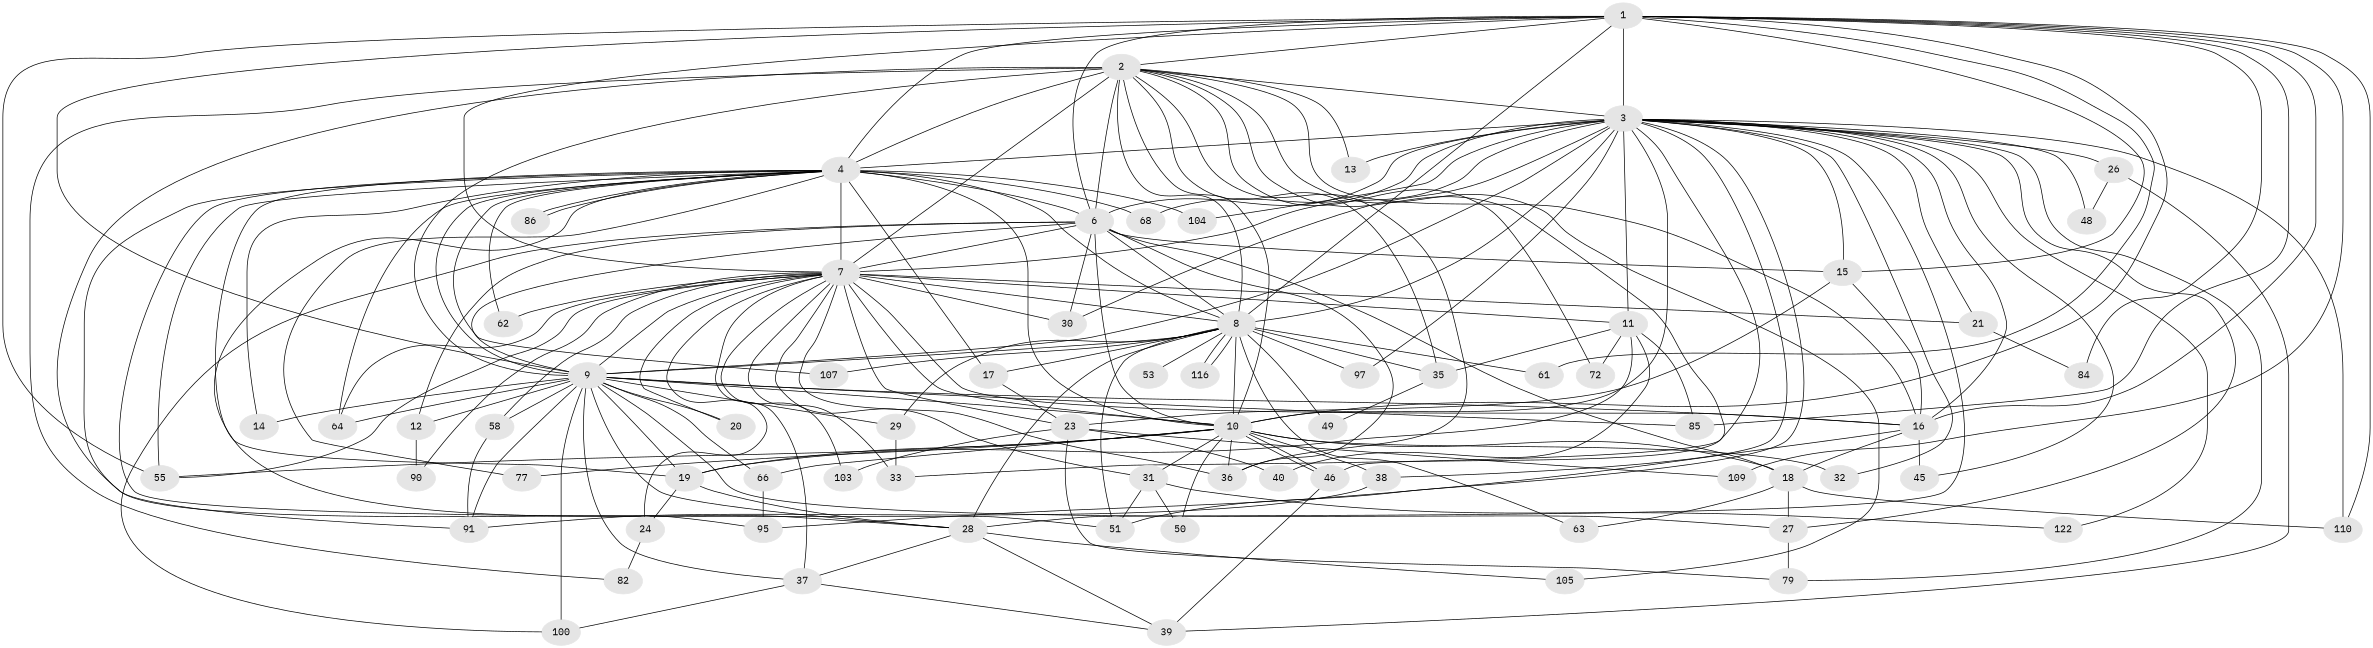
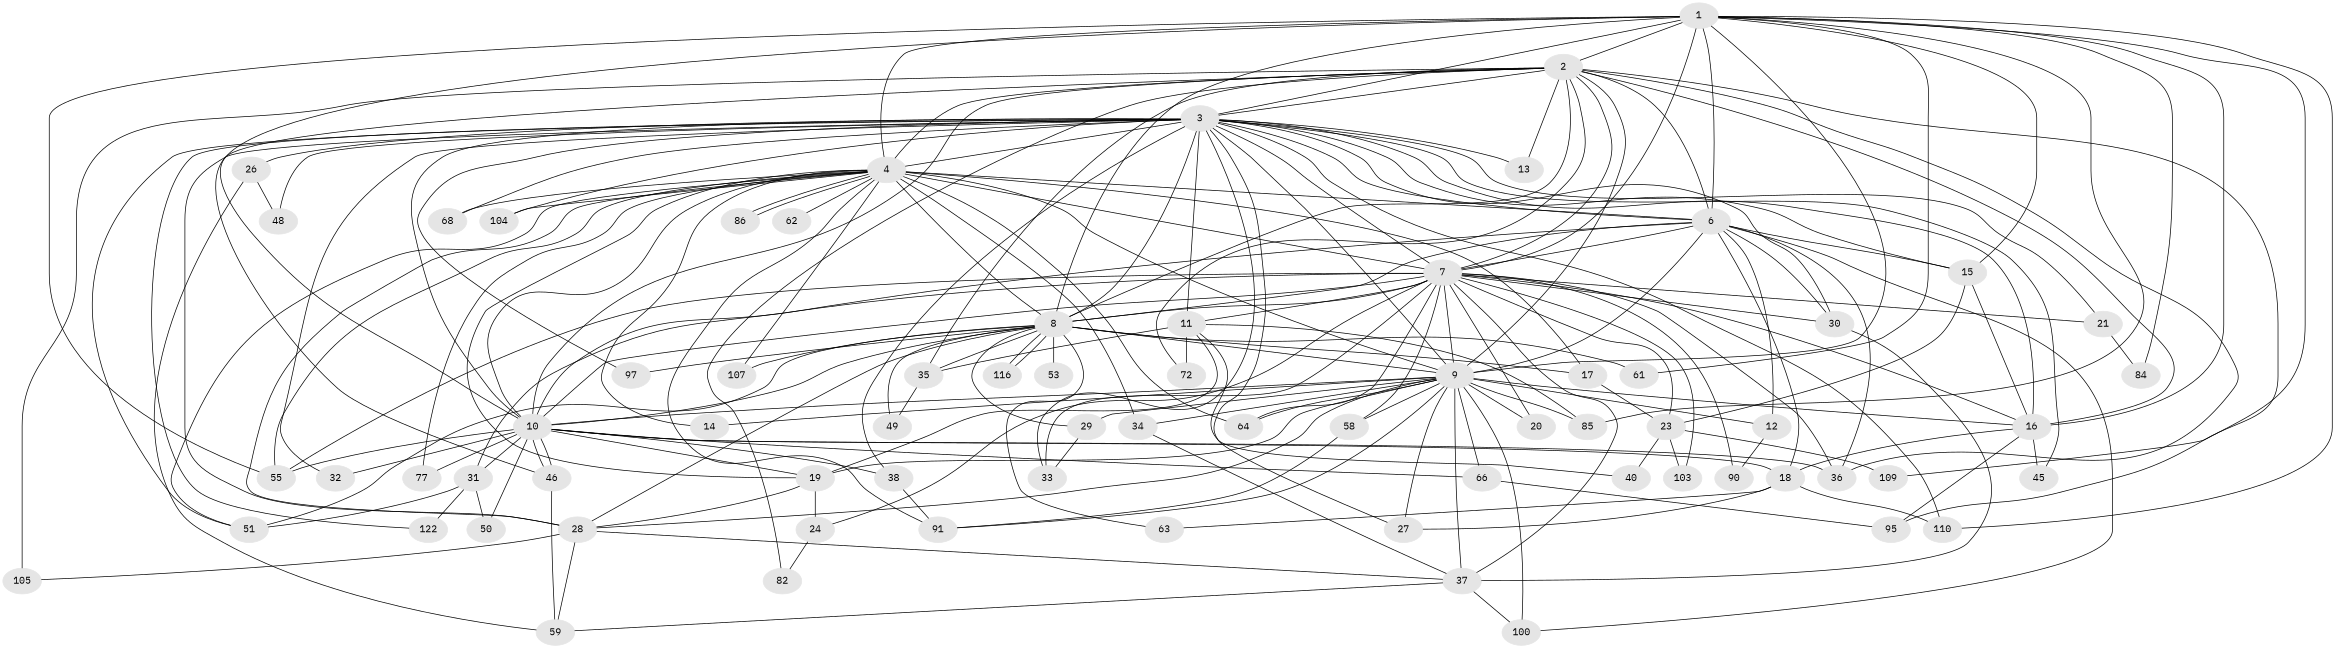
edge "7" -- "62": removed
node "34": added
edge "30" -- "37": added
node "79": removed
node "39": label "39" -> "59"
